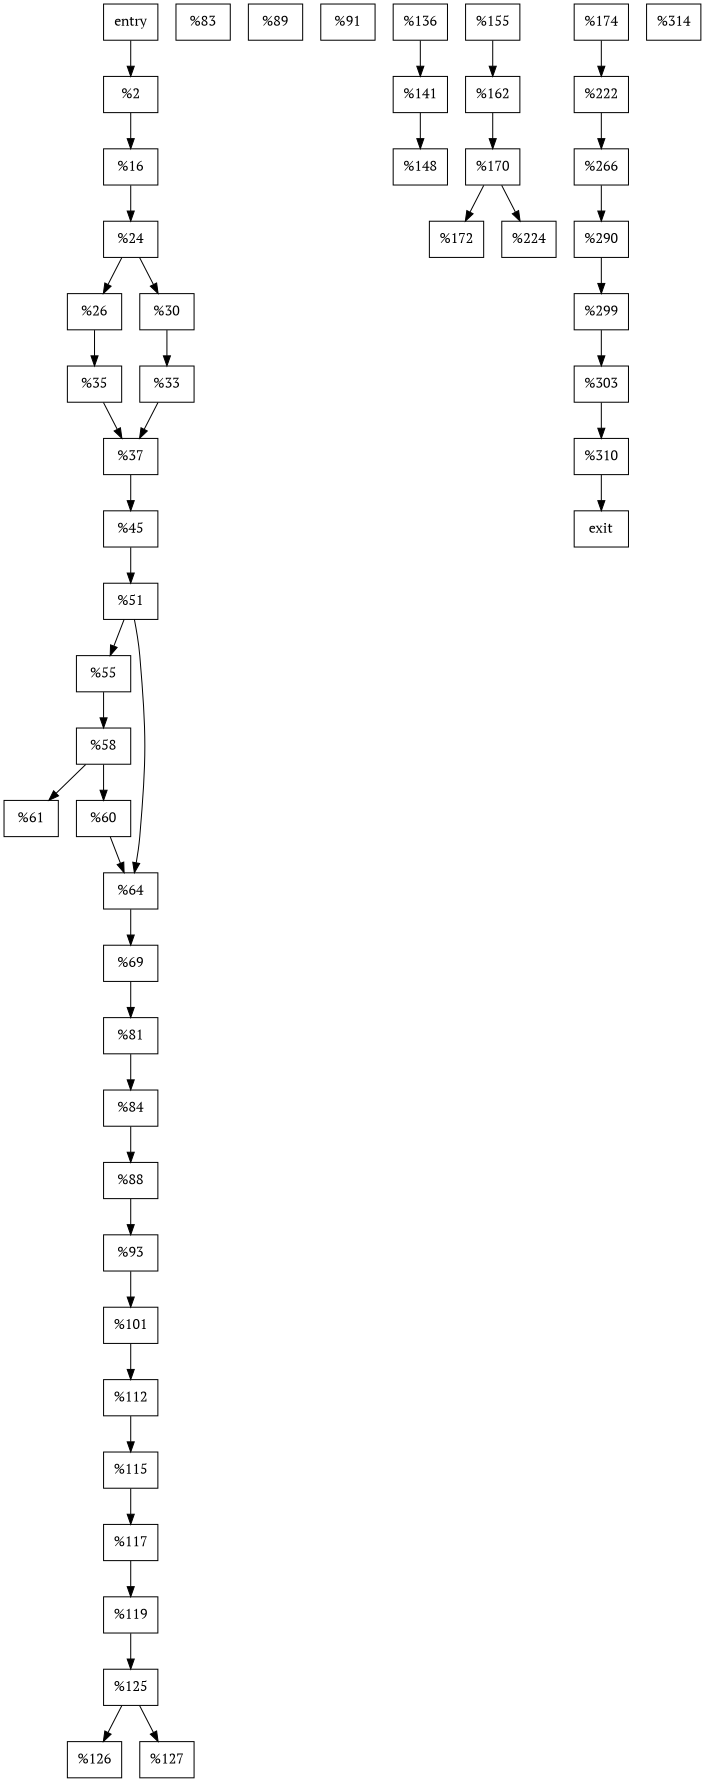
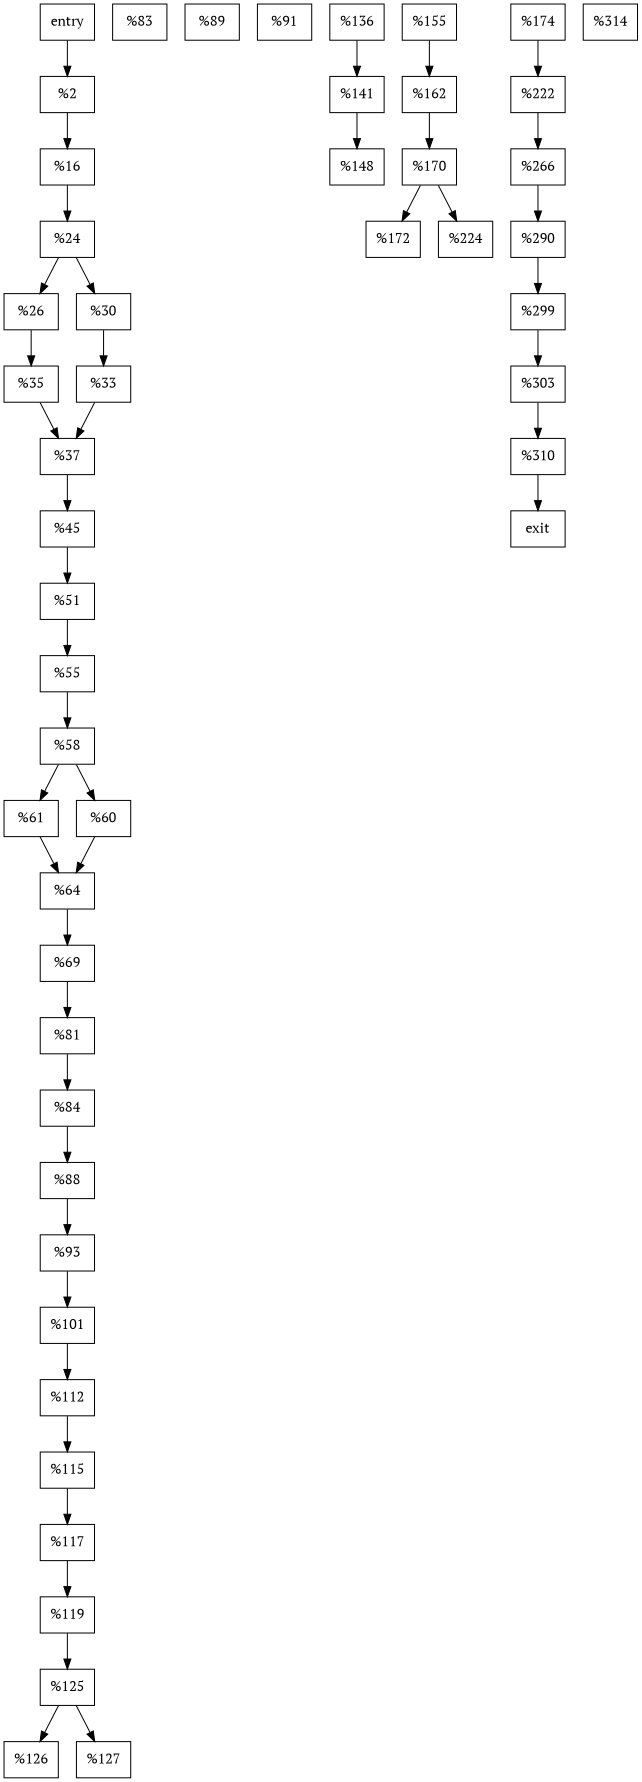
edge "%51" -> "%64": now "%61" -> "%64"
